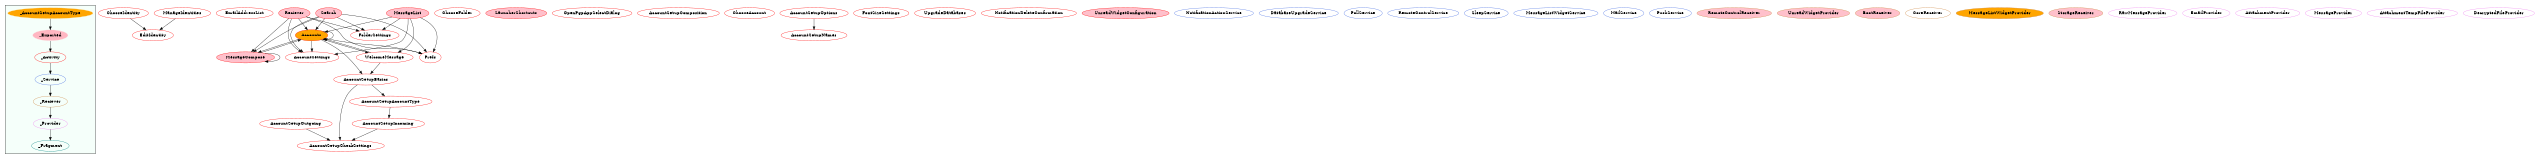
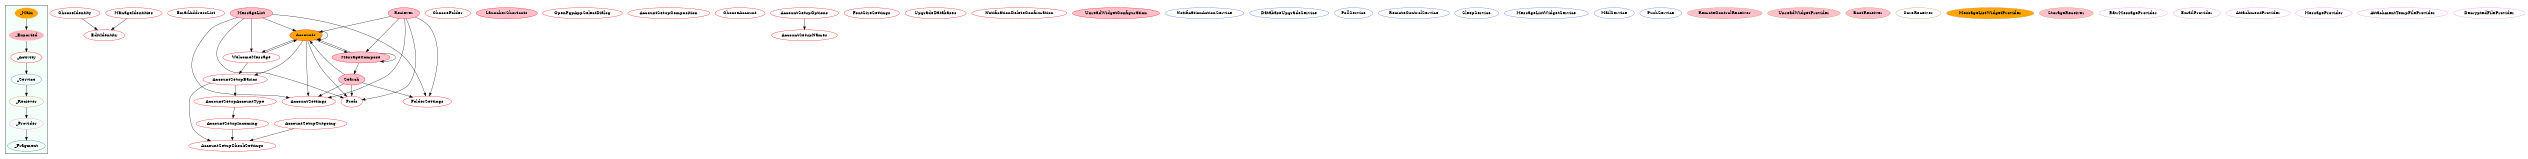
node "_AccountSetupAccountType": label "_AccountSetupAccountType" -> "_Main"
edge "Search" -> "MessageCompose": reversed
